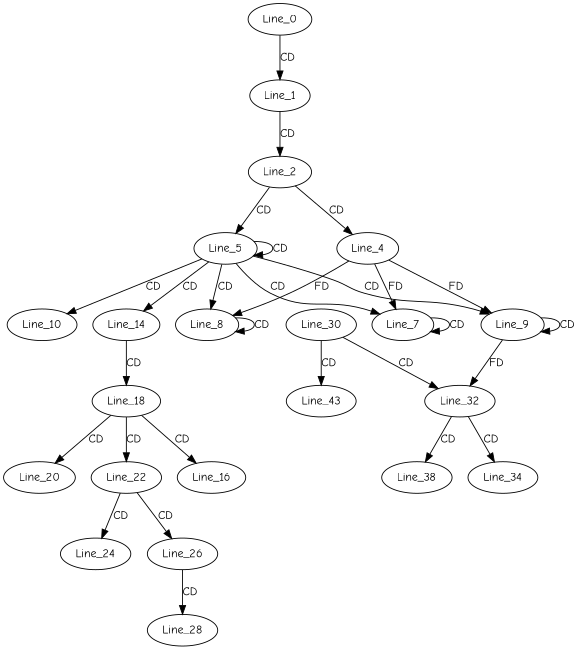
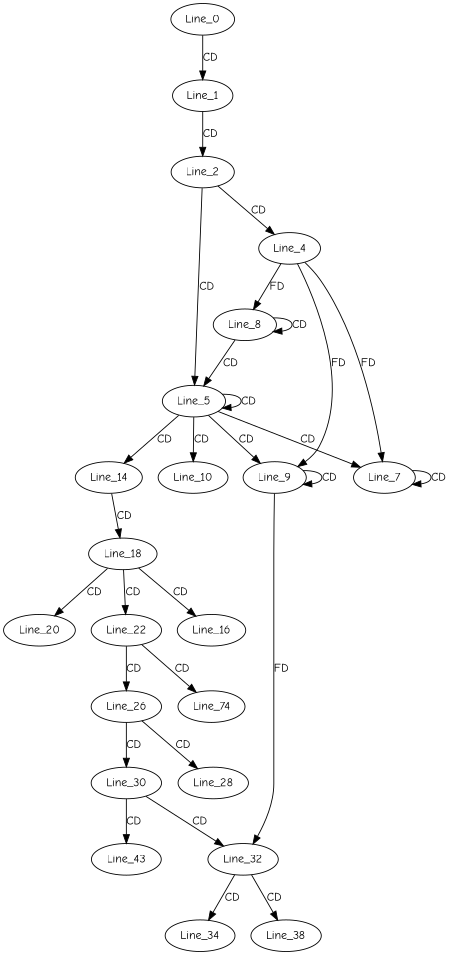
edge "Line_5" -> "Line_8": reversed
node "Line_24": label "Line_24" -> "Line_74"
edge "Line_26" -> "Line_30": added, label "CD"
